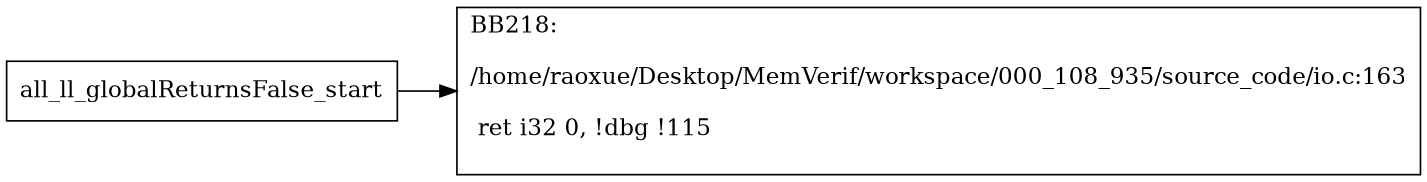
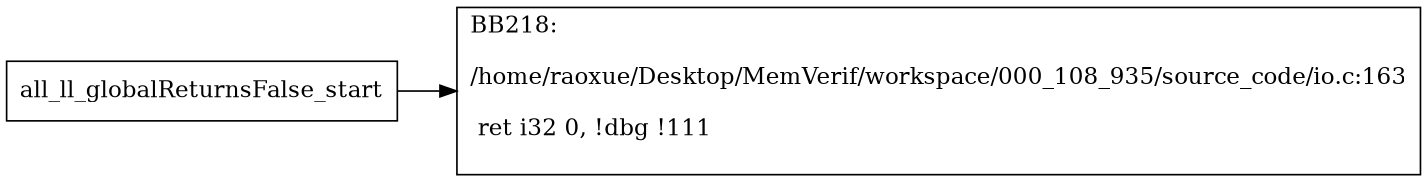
node "BB218:": text "ret i32 0, !dbg !115" -> "ret i32 0, !dbg !111"
